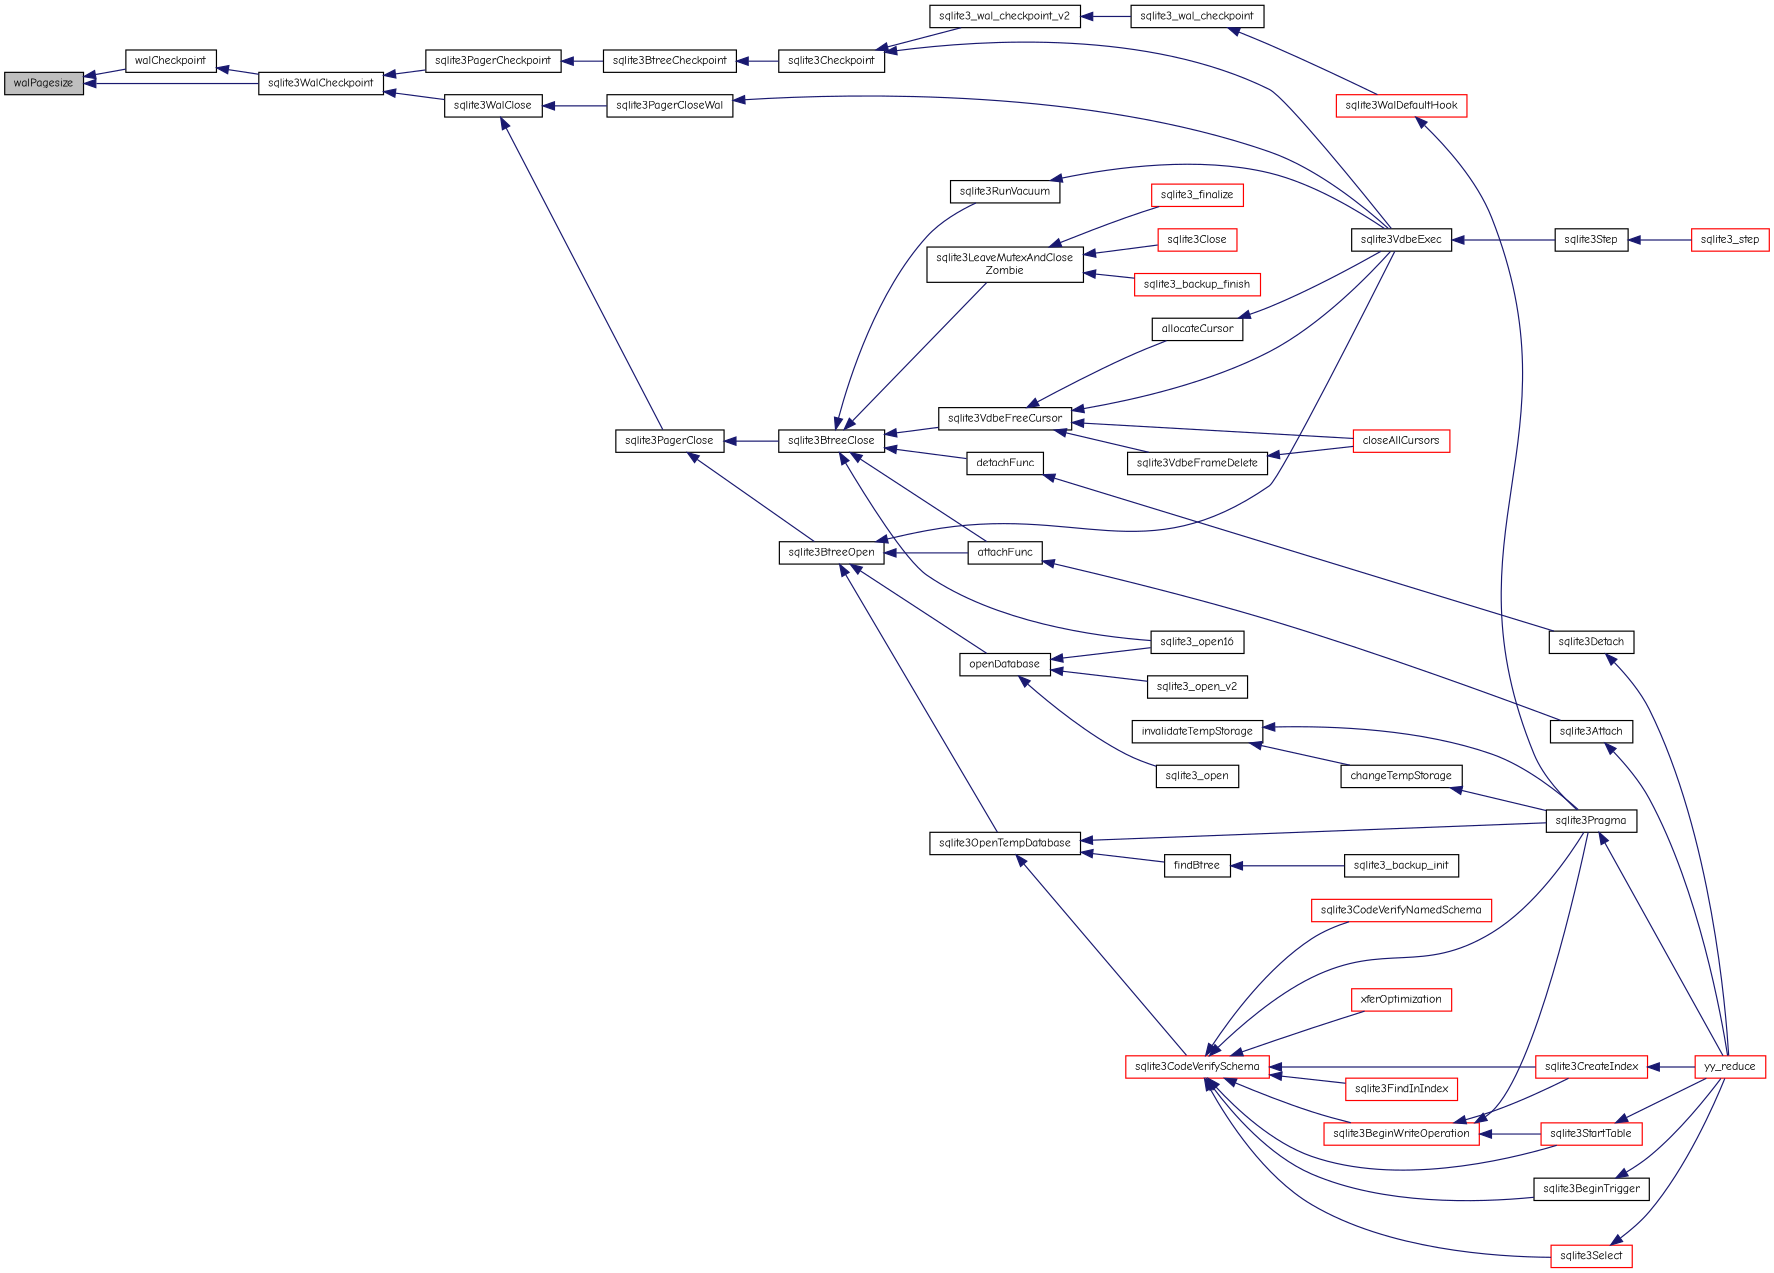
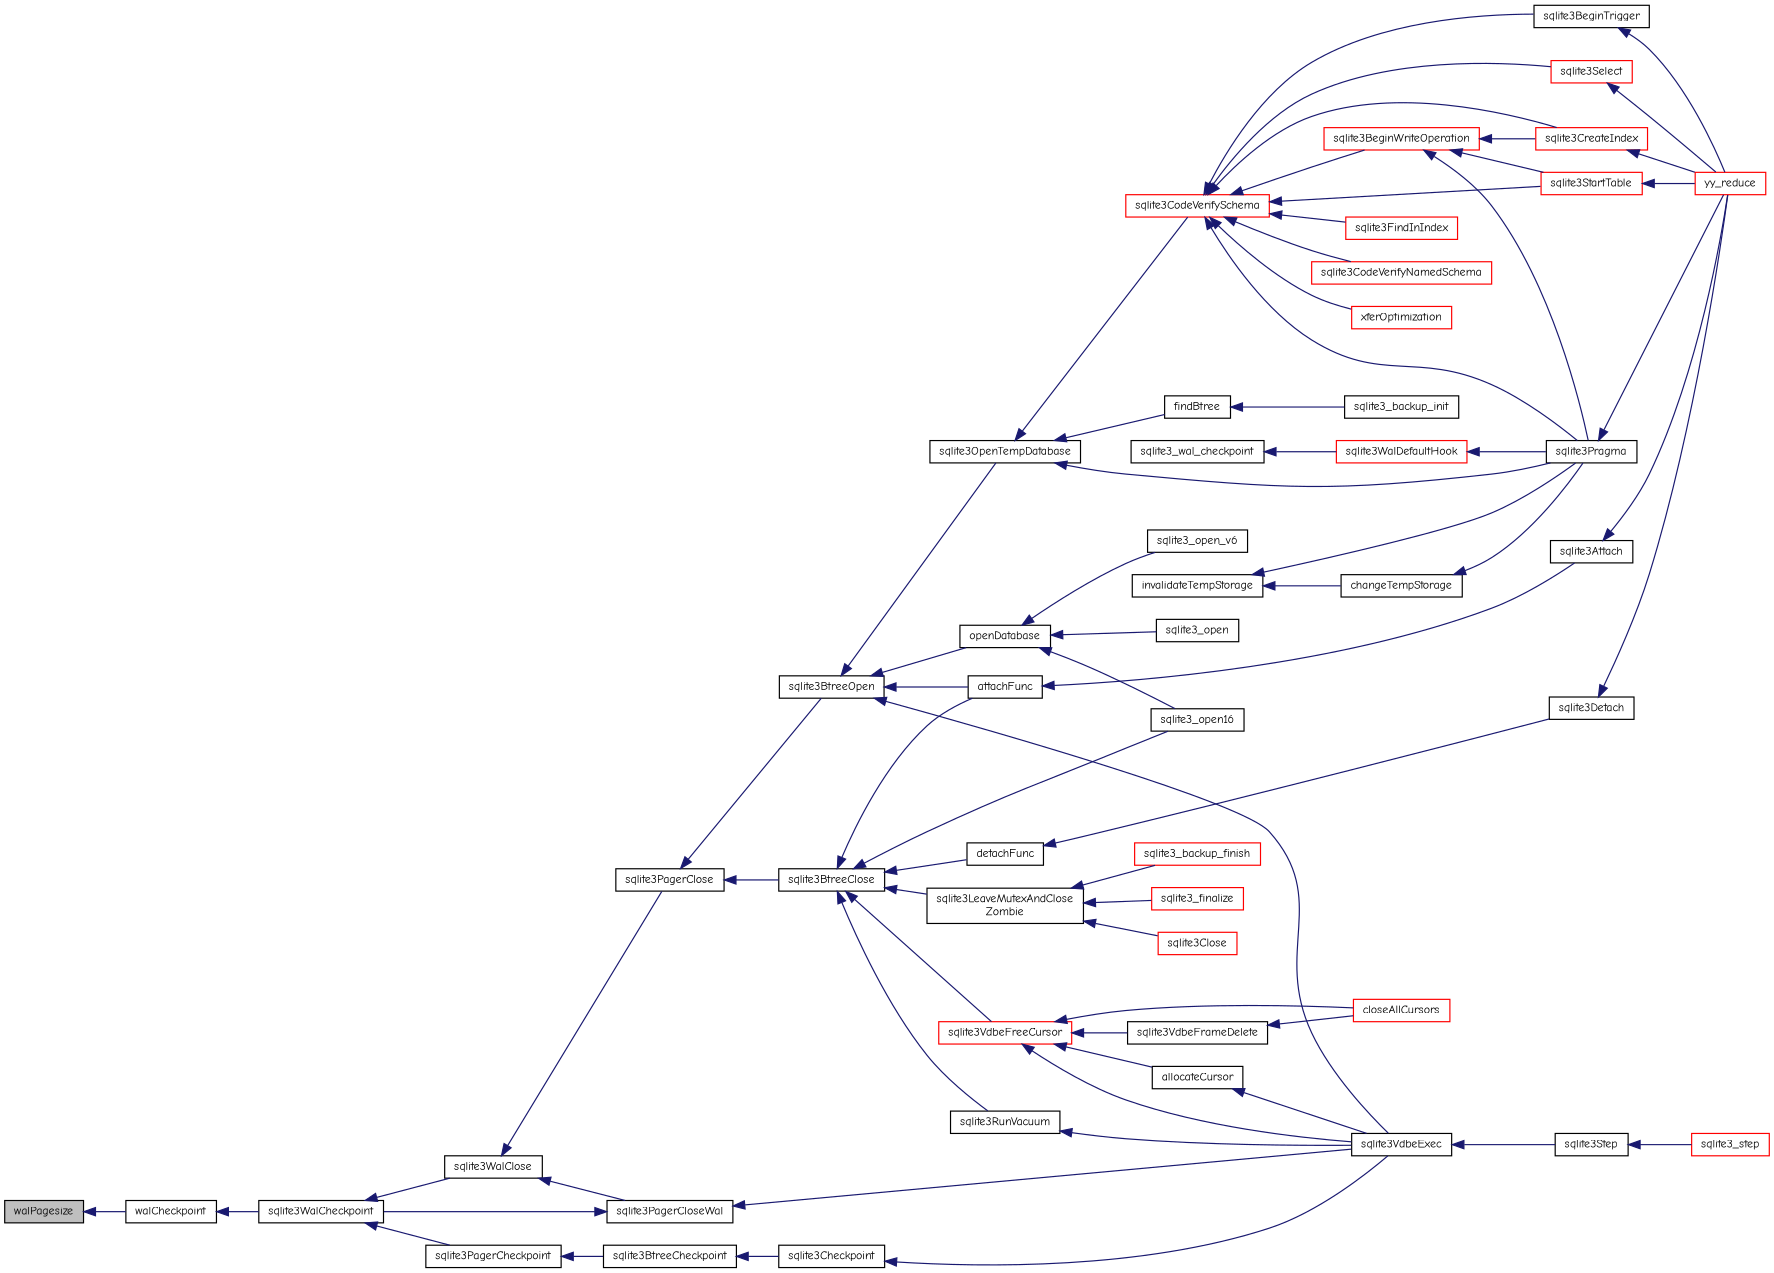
node "sqlite3_wal_checkpoint_v2": removed
edge "sqlite3WalCheckpoint" -> "walPagesize": now "sqlite3WalCheckpoint" -> "sqlite3PagerCloseWal"
node "sqlite3VdbeFreeCursor": color black -> red
node "sqlite3_open_v2": label "sqlite3_open_v2" -> "sqlite3_open_v6"
